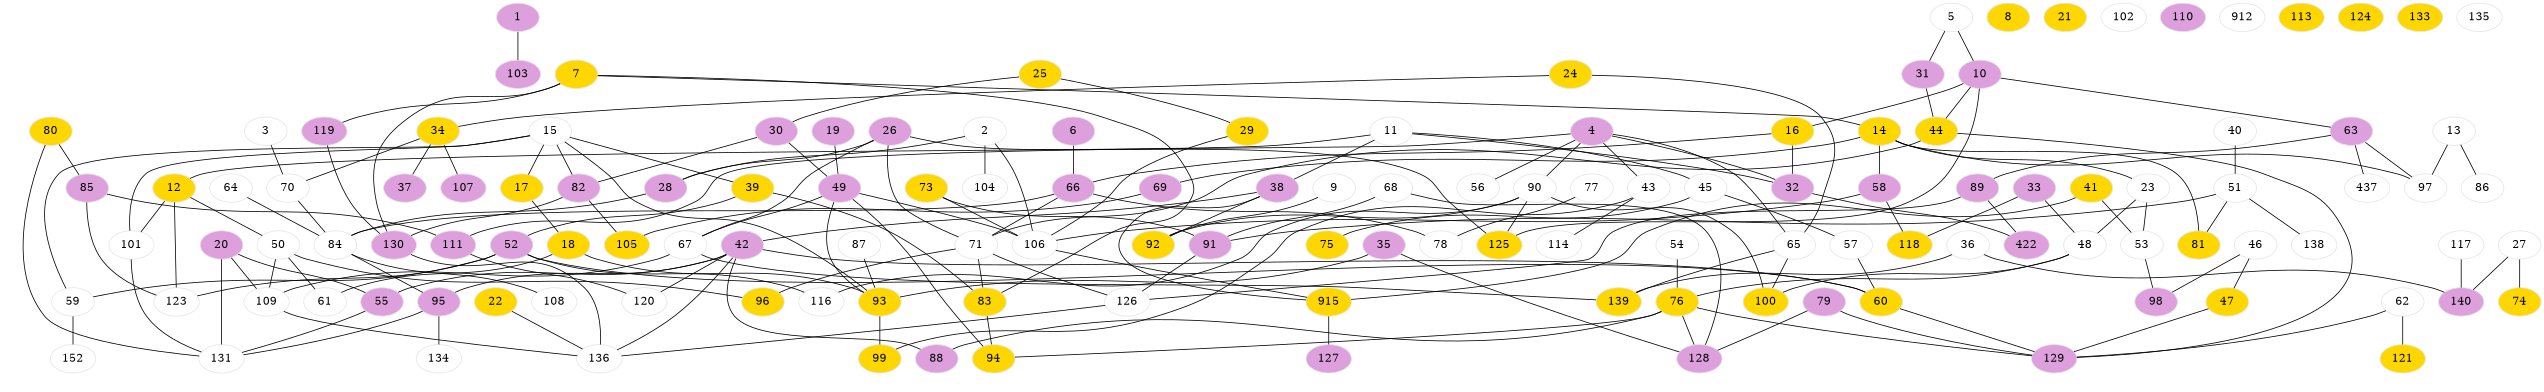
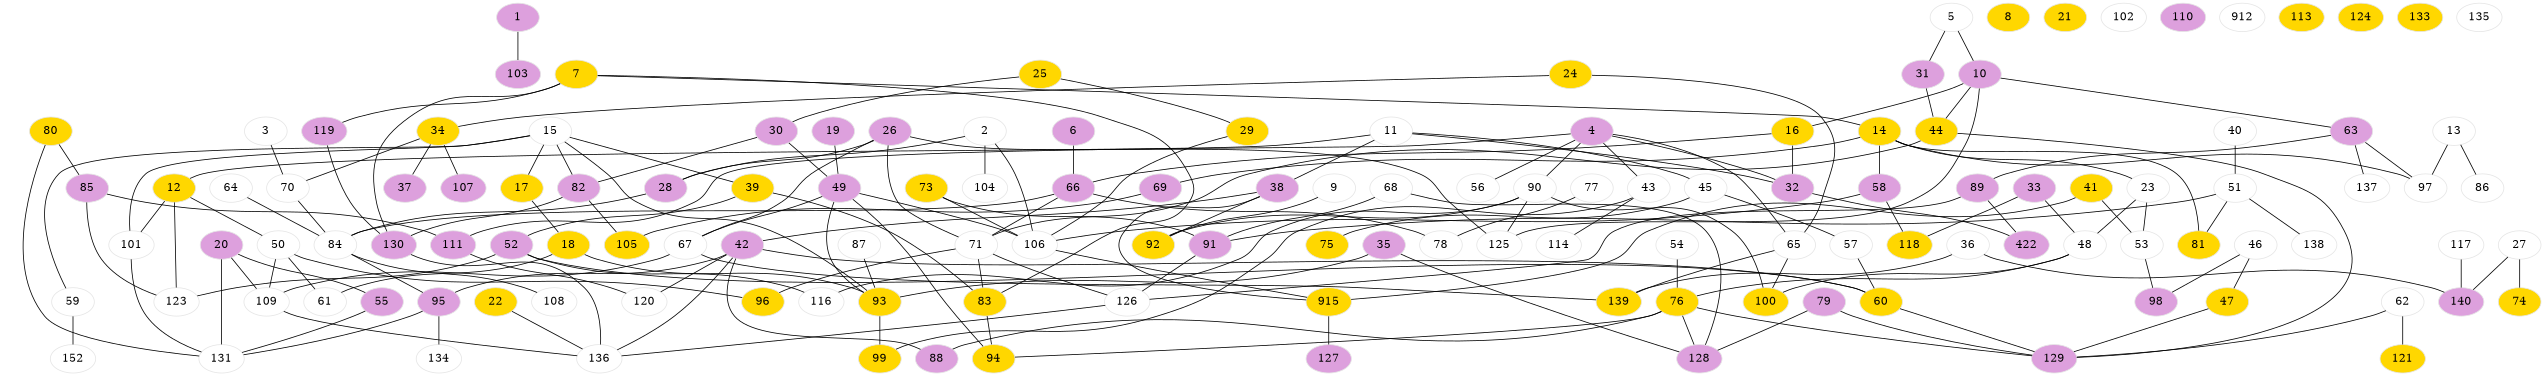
node "437": label "437" -> "137"
node "125": fillcolor gold -> white
edge "42" -- "55": removed
edge "52" -- "59": removed
